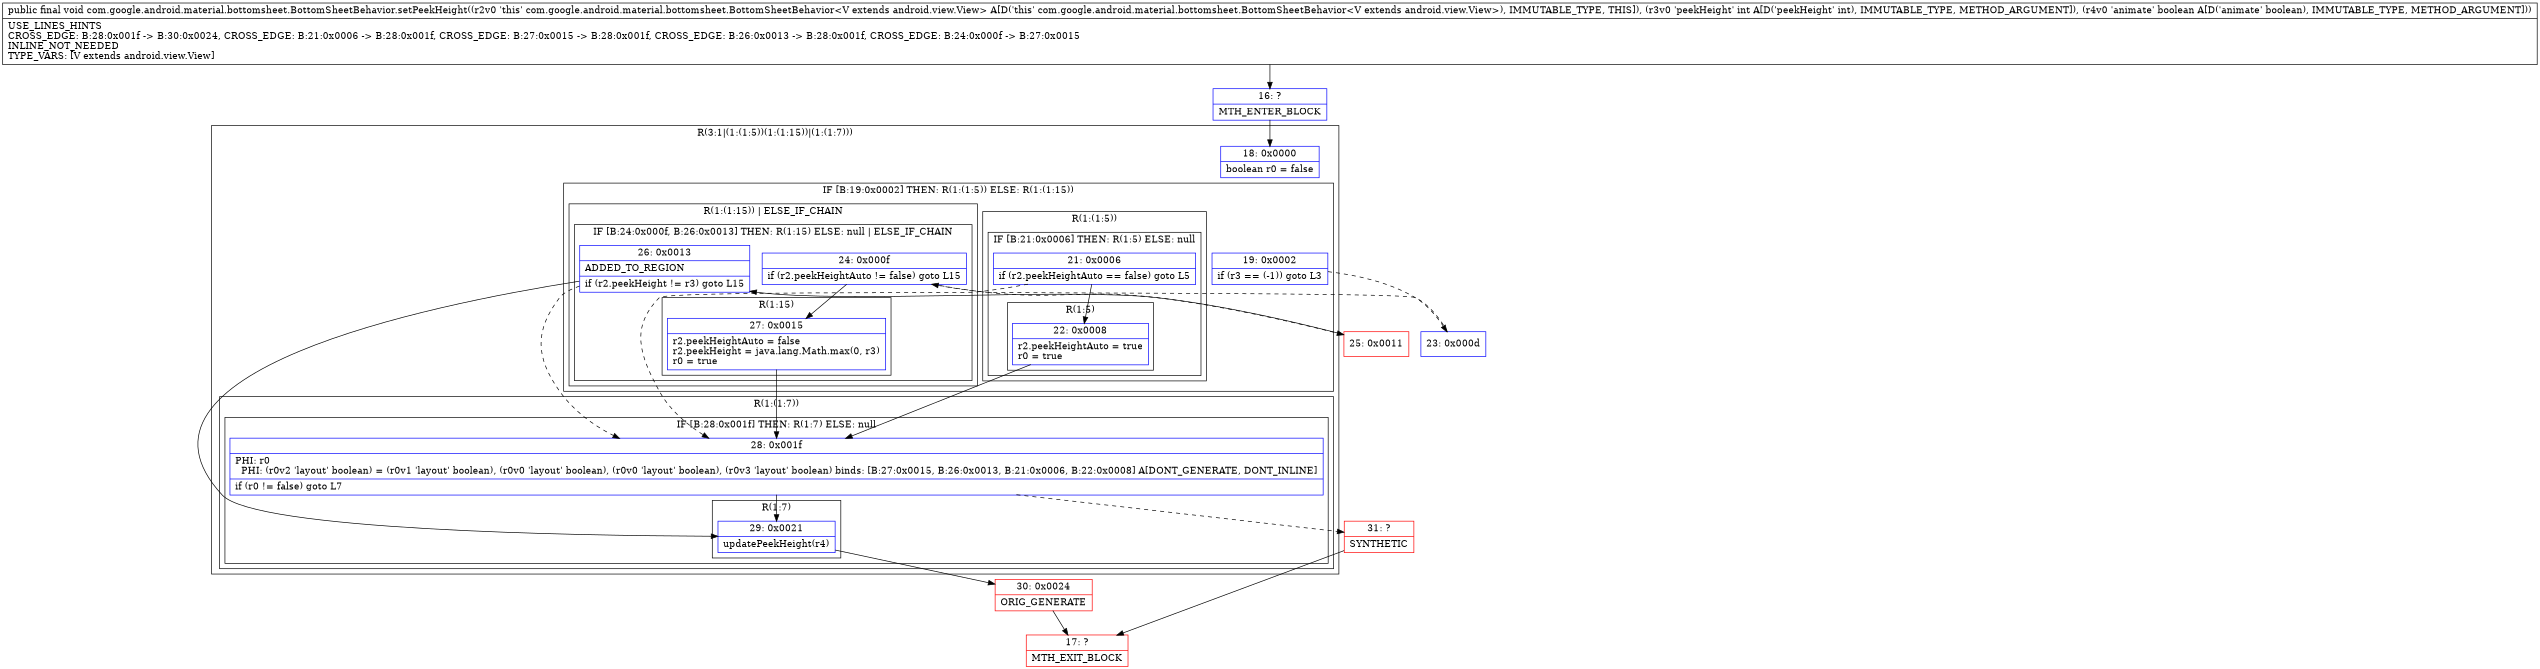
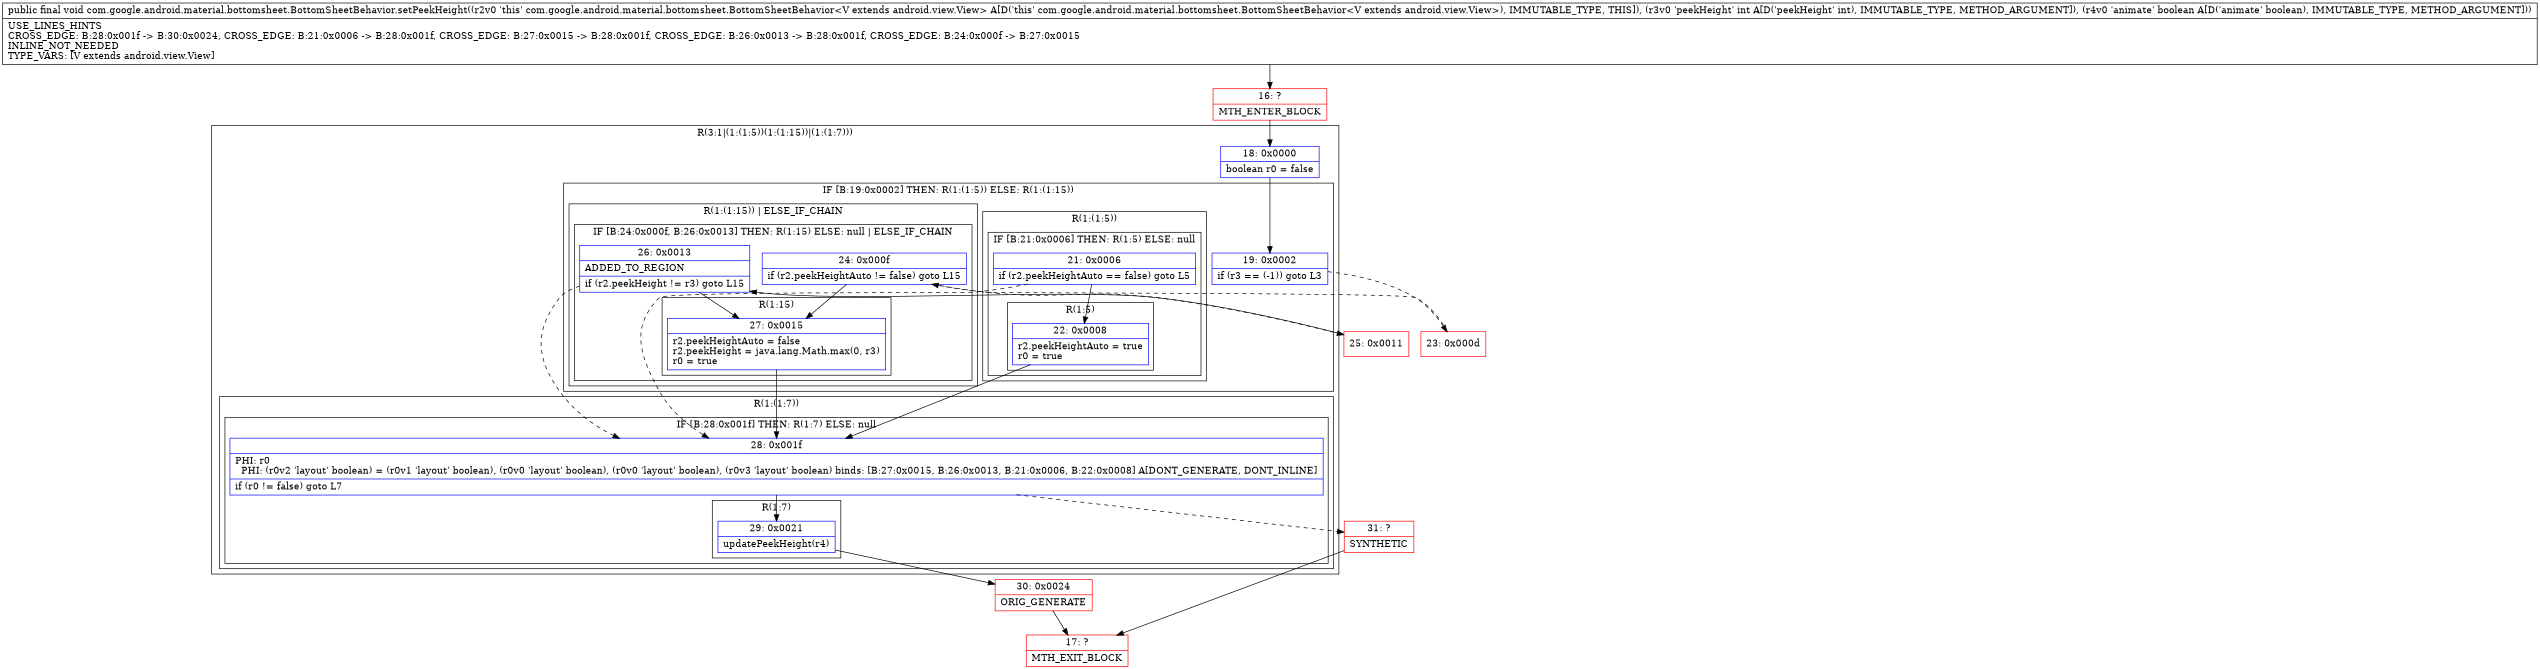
node "16: ?": color blue -> red
edge "18: 0x0000" -> "19: 0x0002": added
node "23: 0x000d": color blue -> red
edge "26: 0x0013" -> "29: 0x0021": now "26: 0x0013" -> "27: 0x0015"
